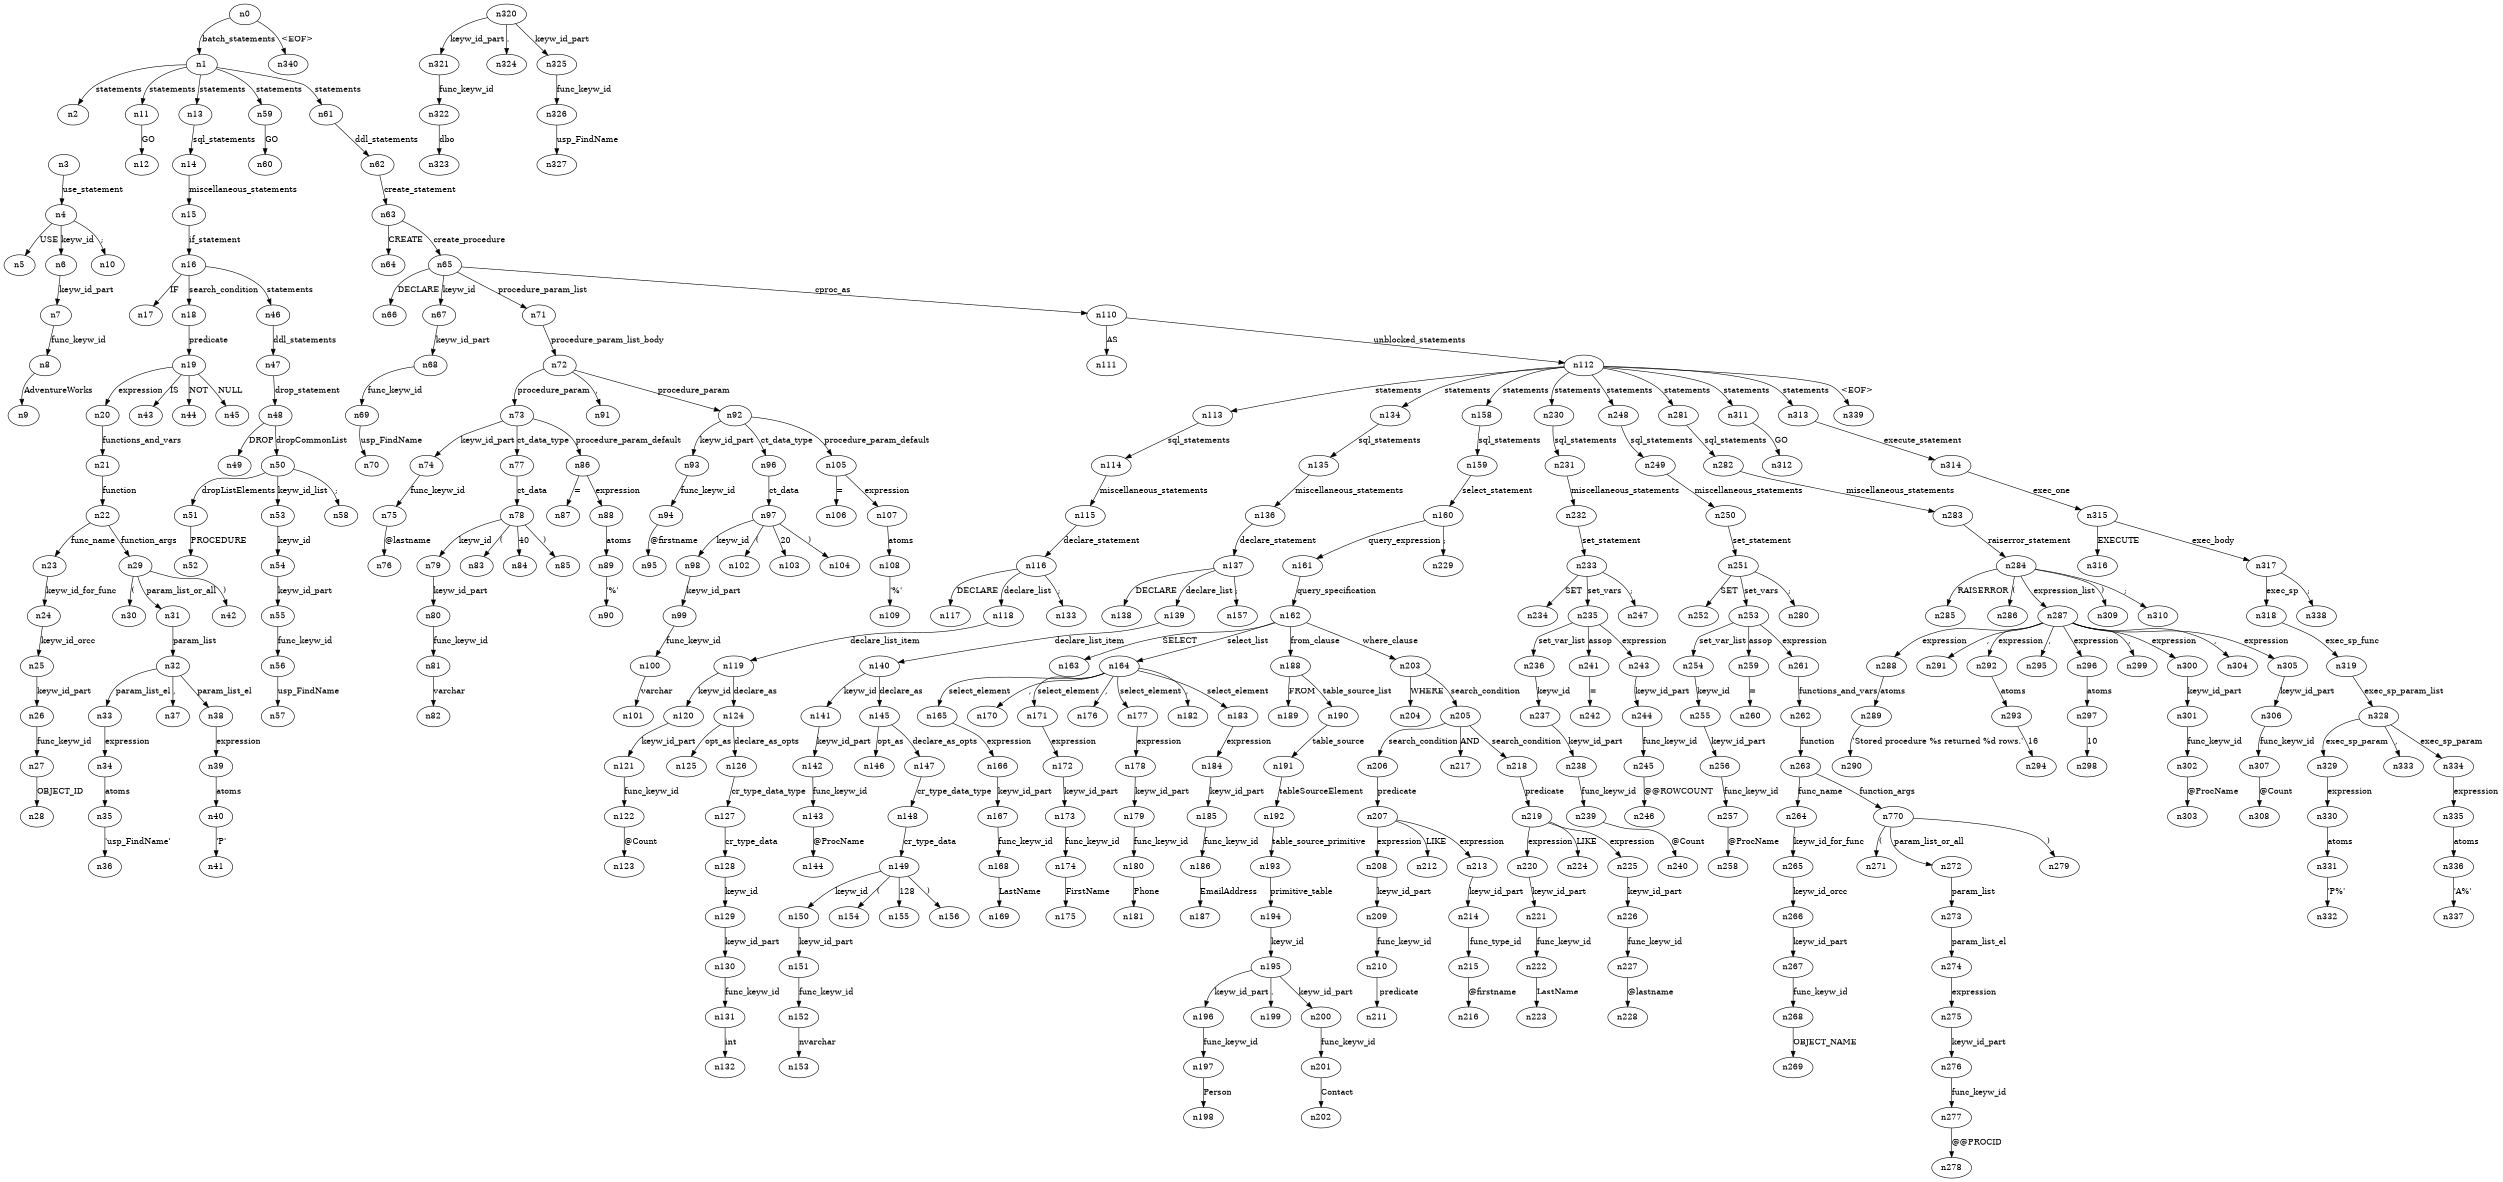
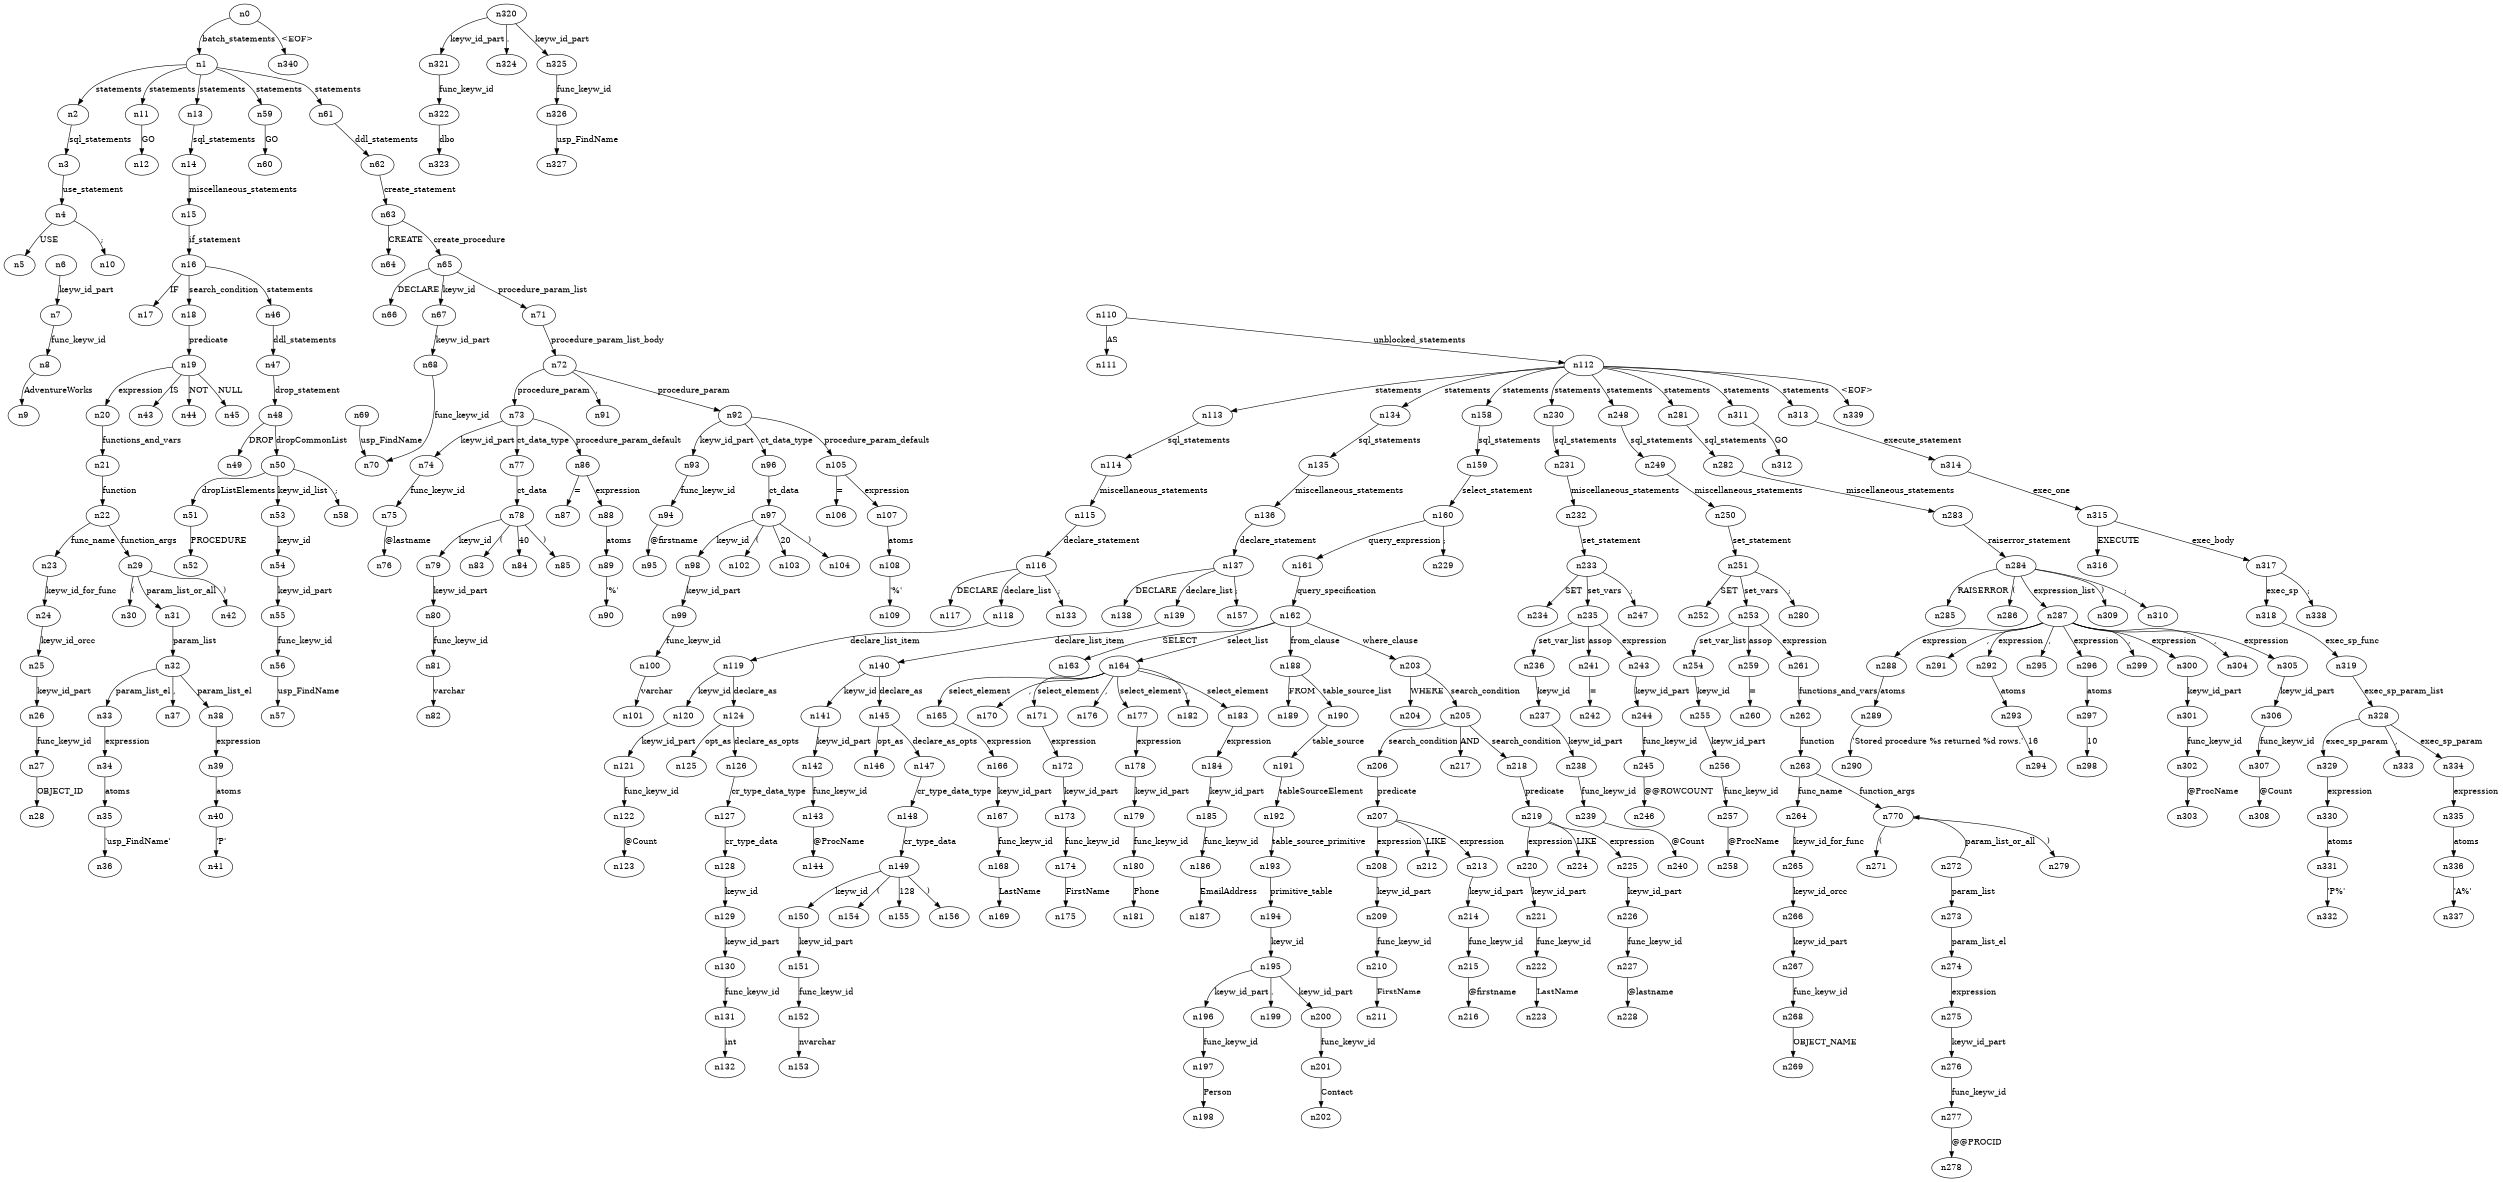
edge "n2" -> "n3": added, label "sql_statements"
edge "n4" -> "n6": removed, label "keyw_id"
edge "n65" -> "n110": removed, label "cproc_as"
edge "n68" -> "n69": now "n68" -> "n70"
edge "n770" -> "n272": reversed
edge "n214" -> "n215": label "func_type_id" -> "func_keyw_id"
edge "n210" -> "n211": label "predicate" -> "FirstName"
